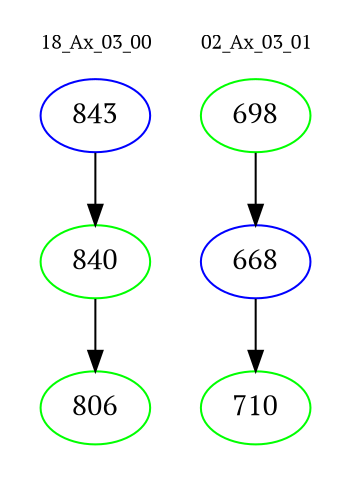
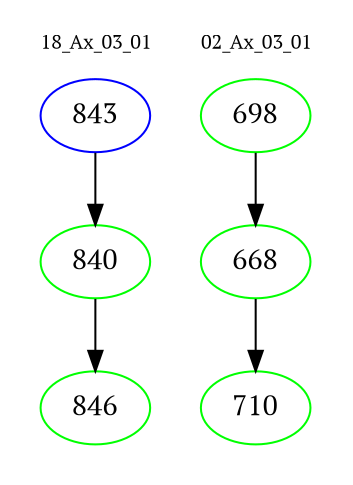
cluster "18_Ax_03_00": label "18_Ax_03_00" -> "18_Ax_03_01"
node "668": color blue -> green
node "806": label "806" -> "846"
